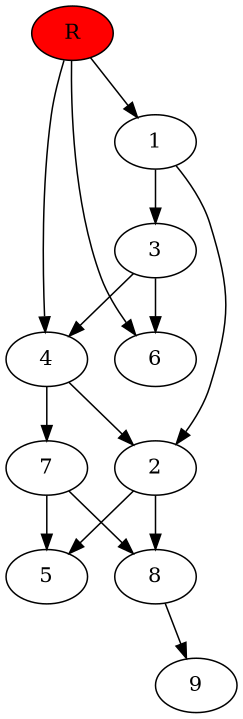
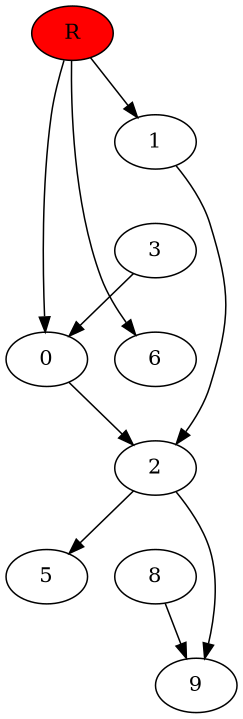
edge "1" -> "3": removed
edge "3" -> "6": removed
node "4": label "4" -> "0"
node "7": removed
edge "2" -> "8": now "2" -> "9"
